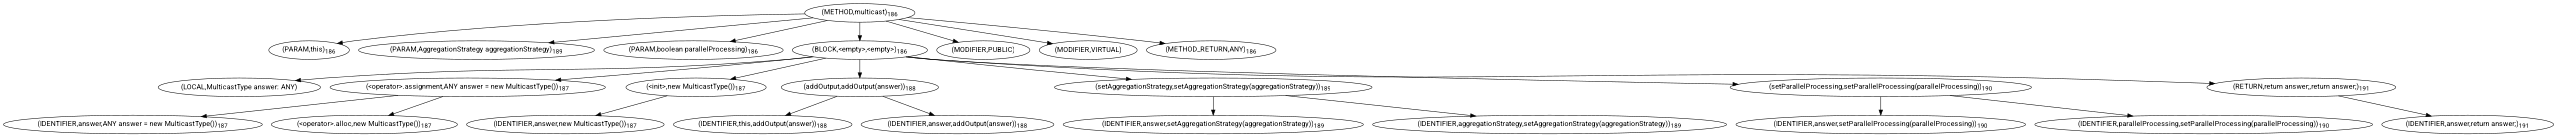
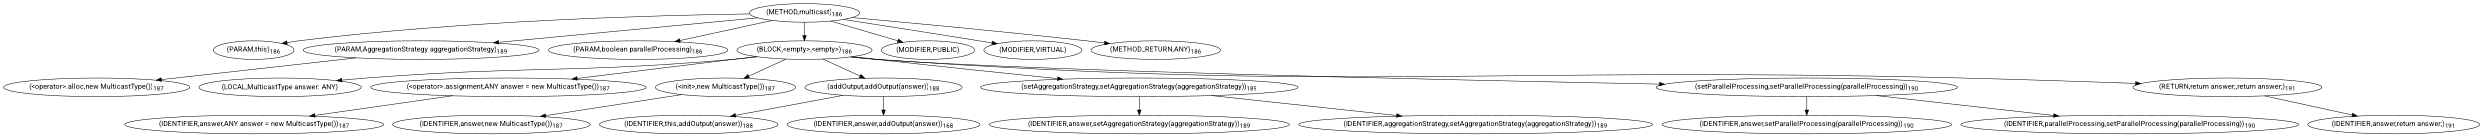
edge "(<operator>.assignment,ANY answer = new MulticastType())" -> "(<operator>.alloc,new MulticastType())": now "(PARAM,AggregationStrategy aggregationStrategy)" -> "(<operator>.alloc,new MulticastType())"
node "(IDENTIFIER,answer,addOutput(answer))": text "188" -> "168"
